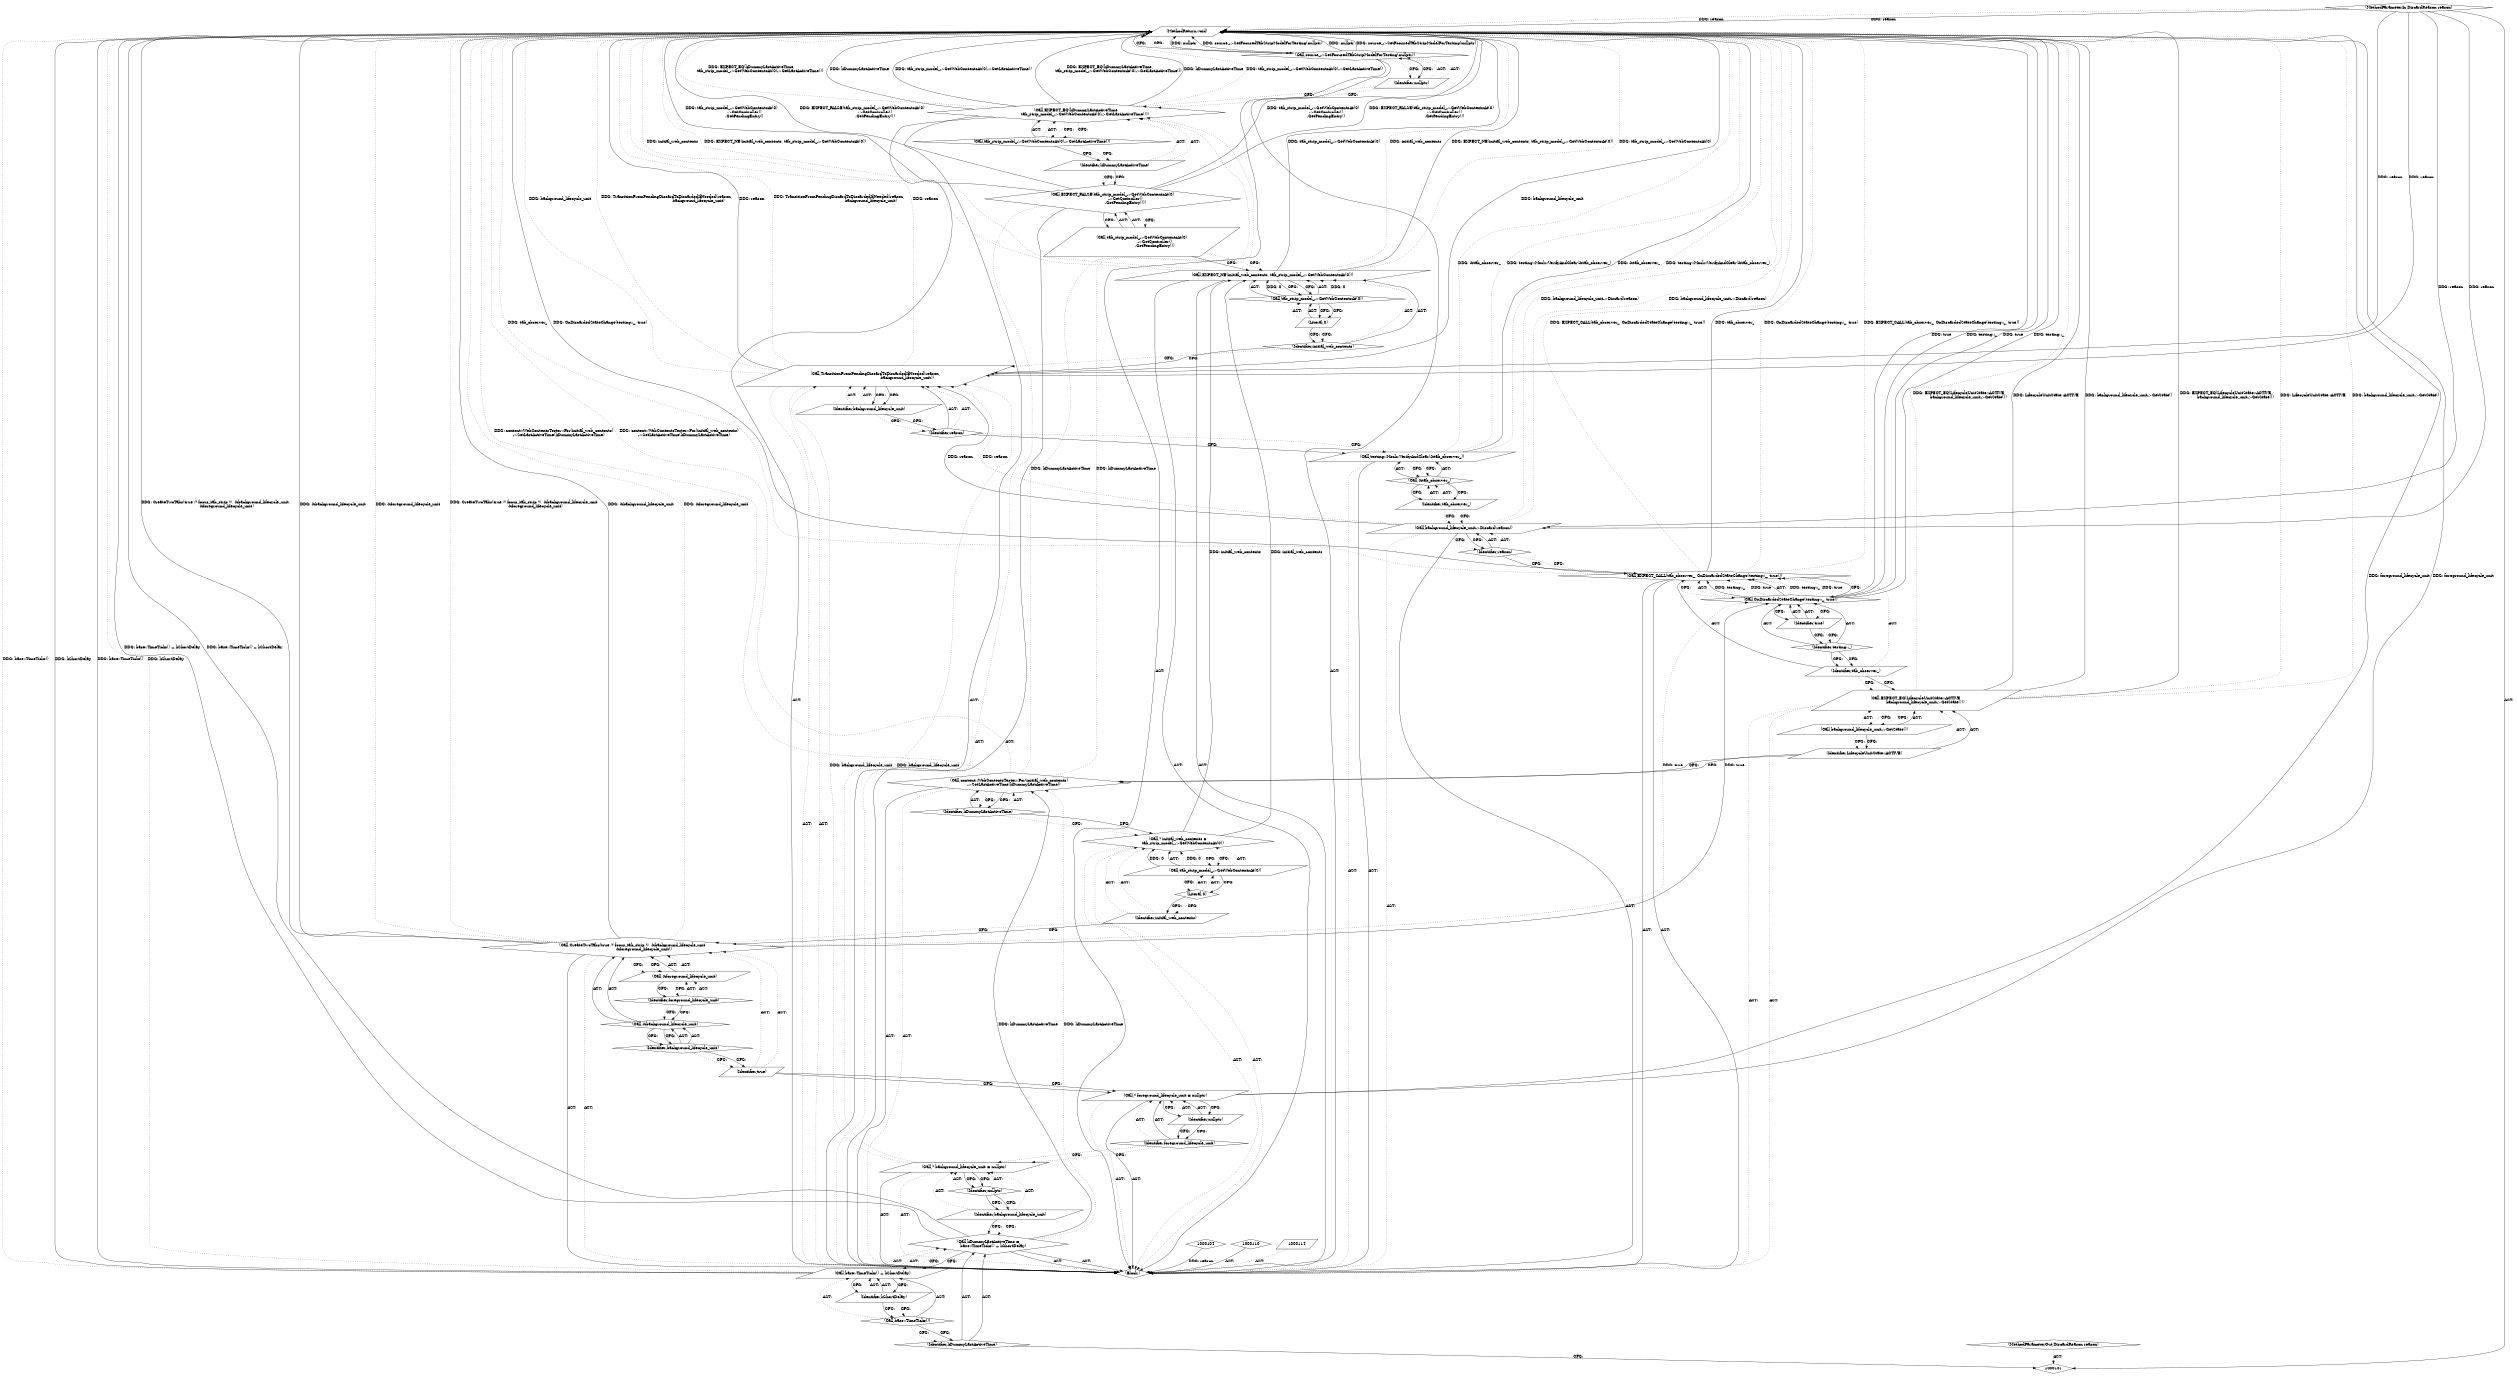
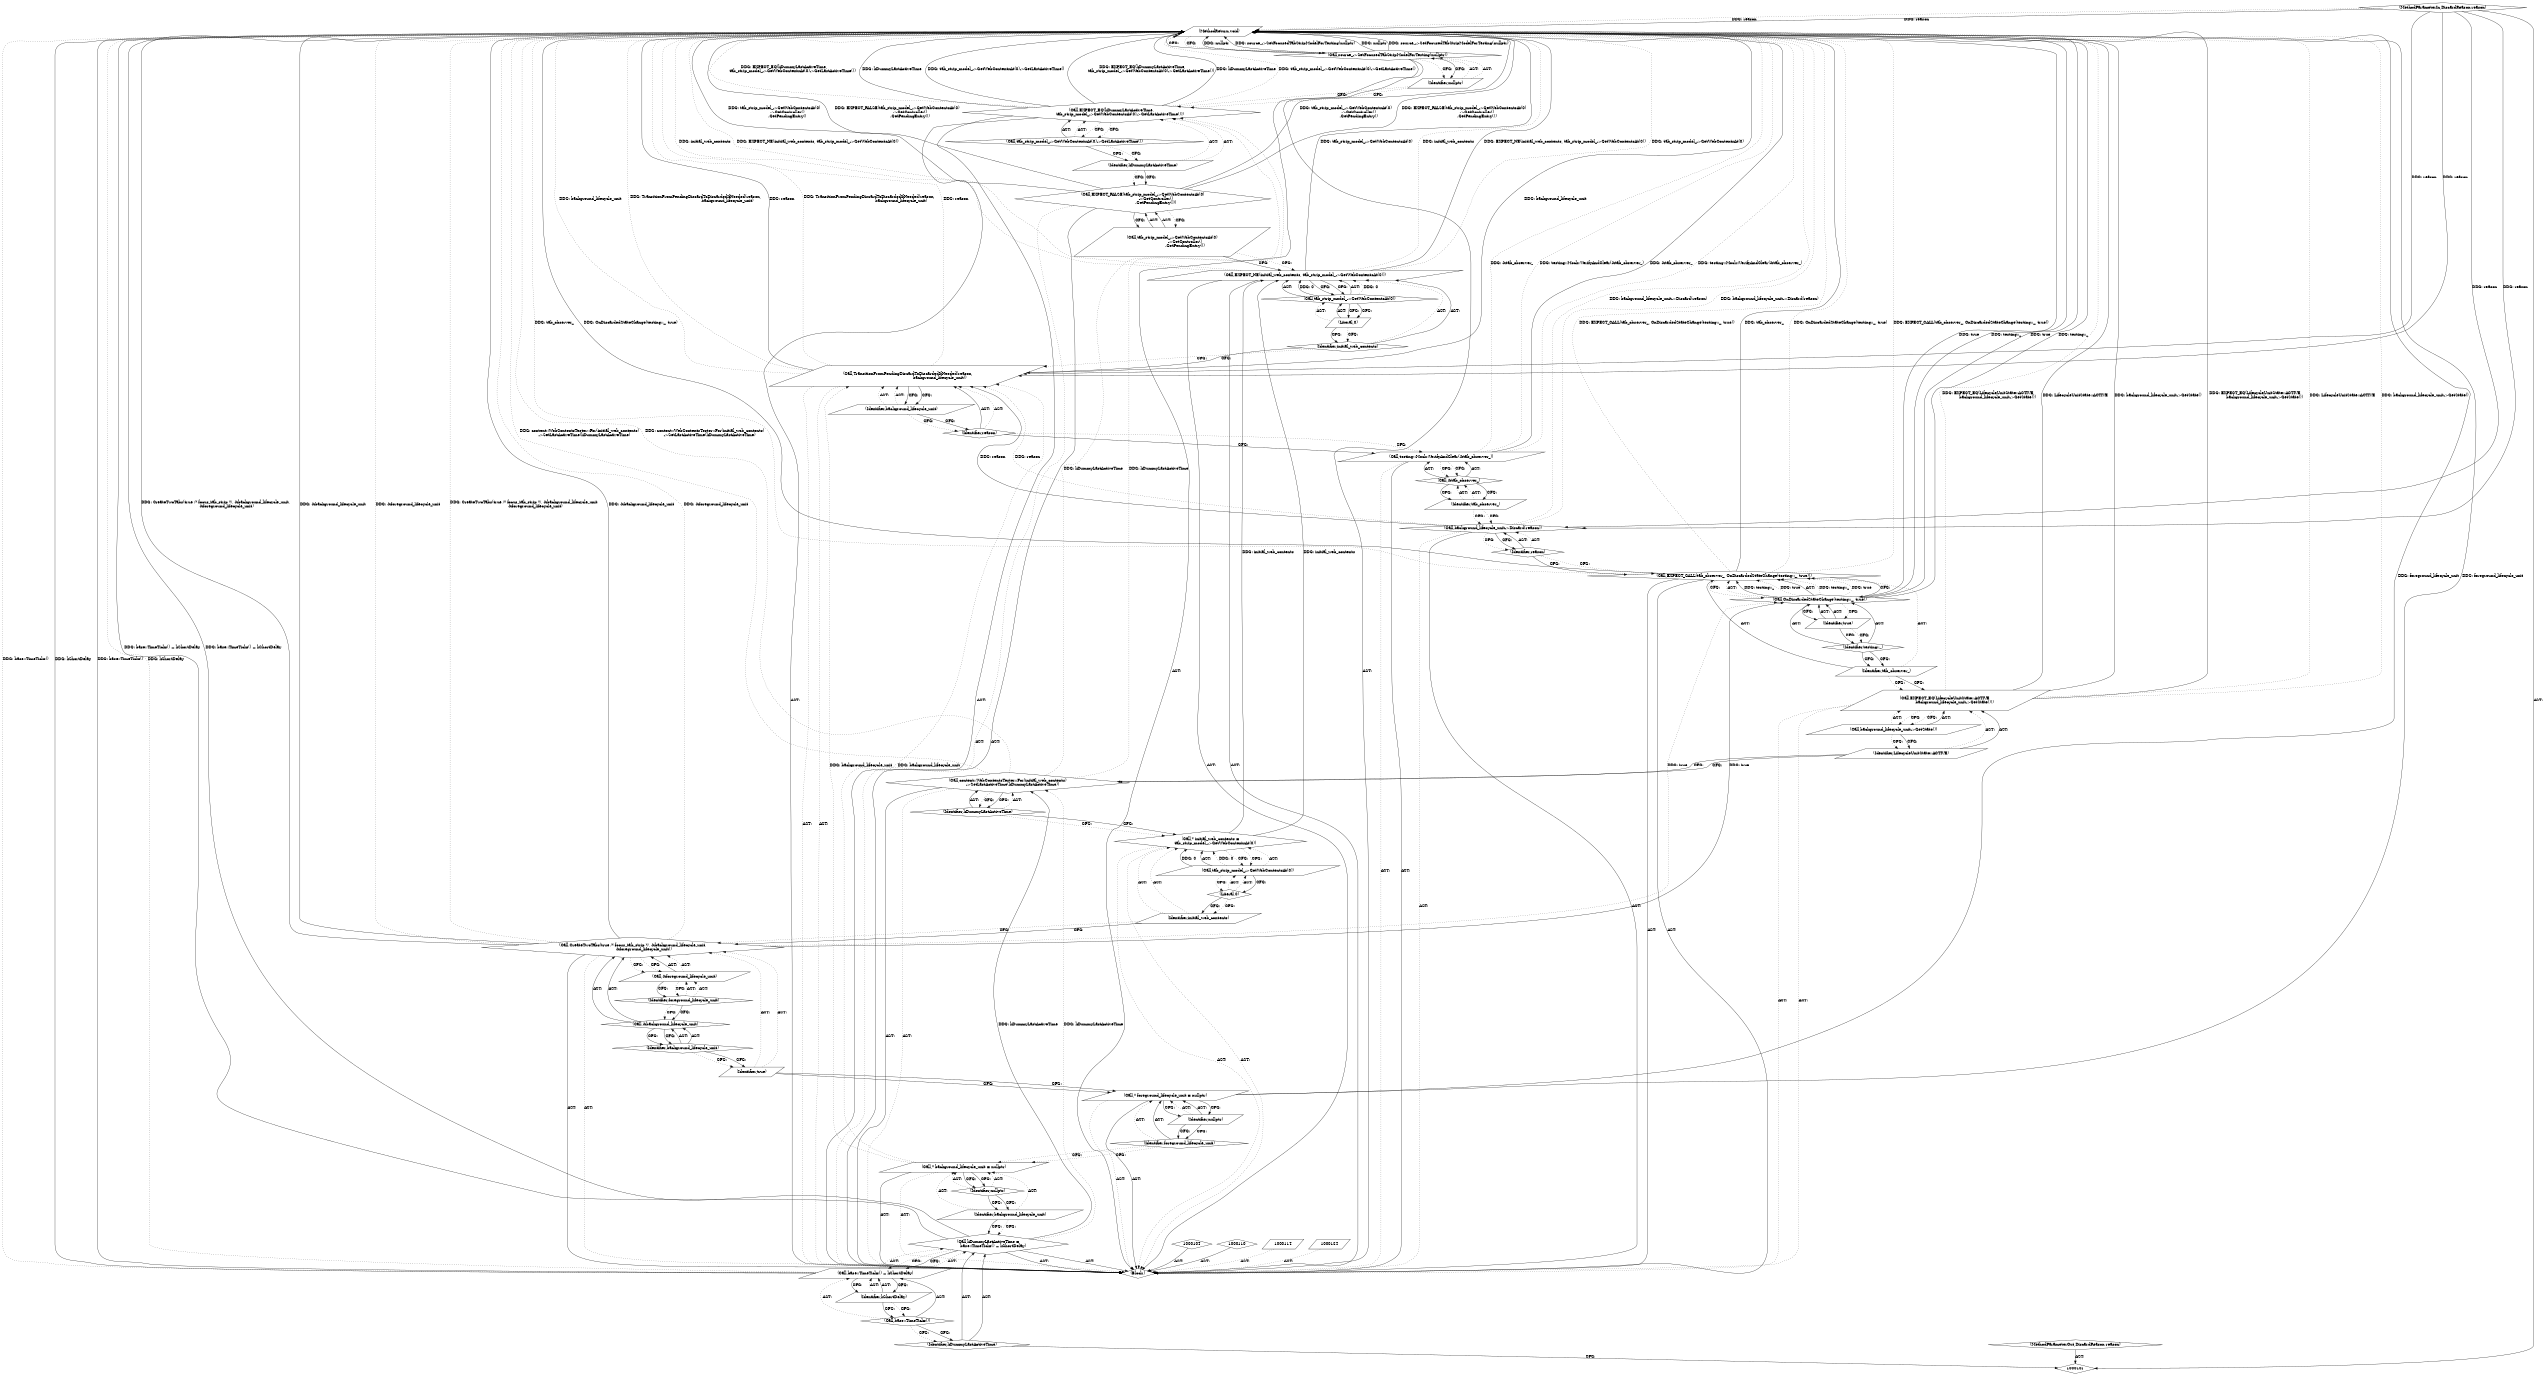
node "(Call,background_lifecycle_unit->Discard(reason))": shape parallelogram -> diamond
node "1000124": added
edge "1000104" -> "(Block,)": label "DDG: reason" -> "AST: "
edge "(MethodParameterOut,DiscardReason reason)" -> "1000101": style dotted -> solid
